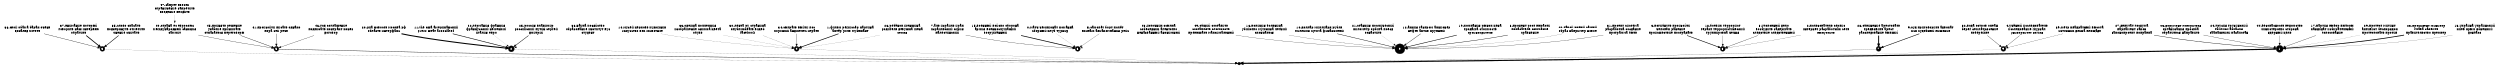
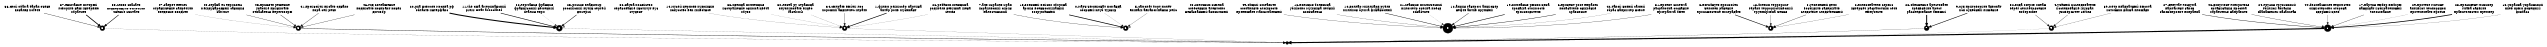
edge "47:запрет ввести ограничение запретить введение вводить" -> "40:страна ес евросоюз международный санкция саммит": now "47:запрет ввести ограничение запретить введение вводить" -> "5"
